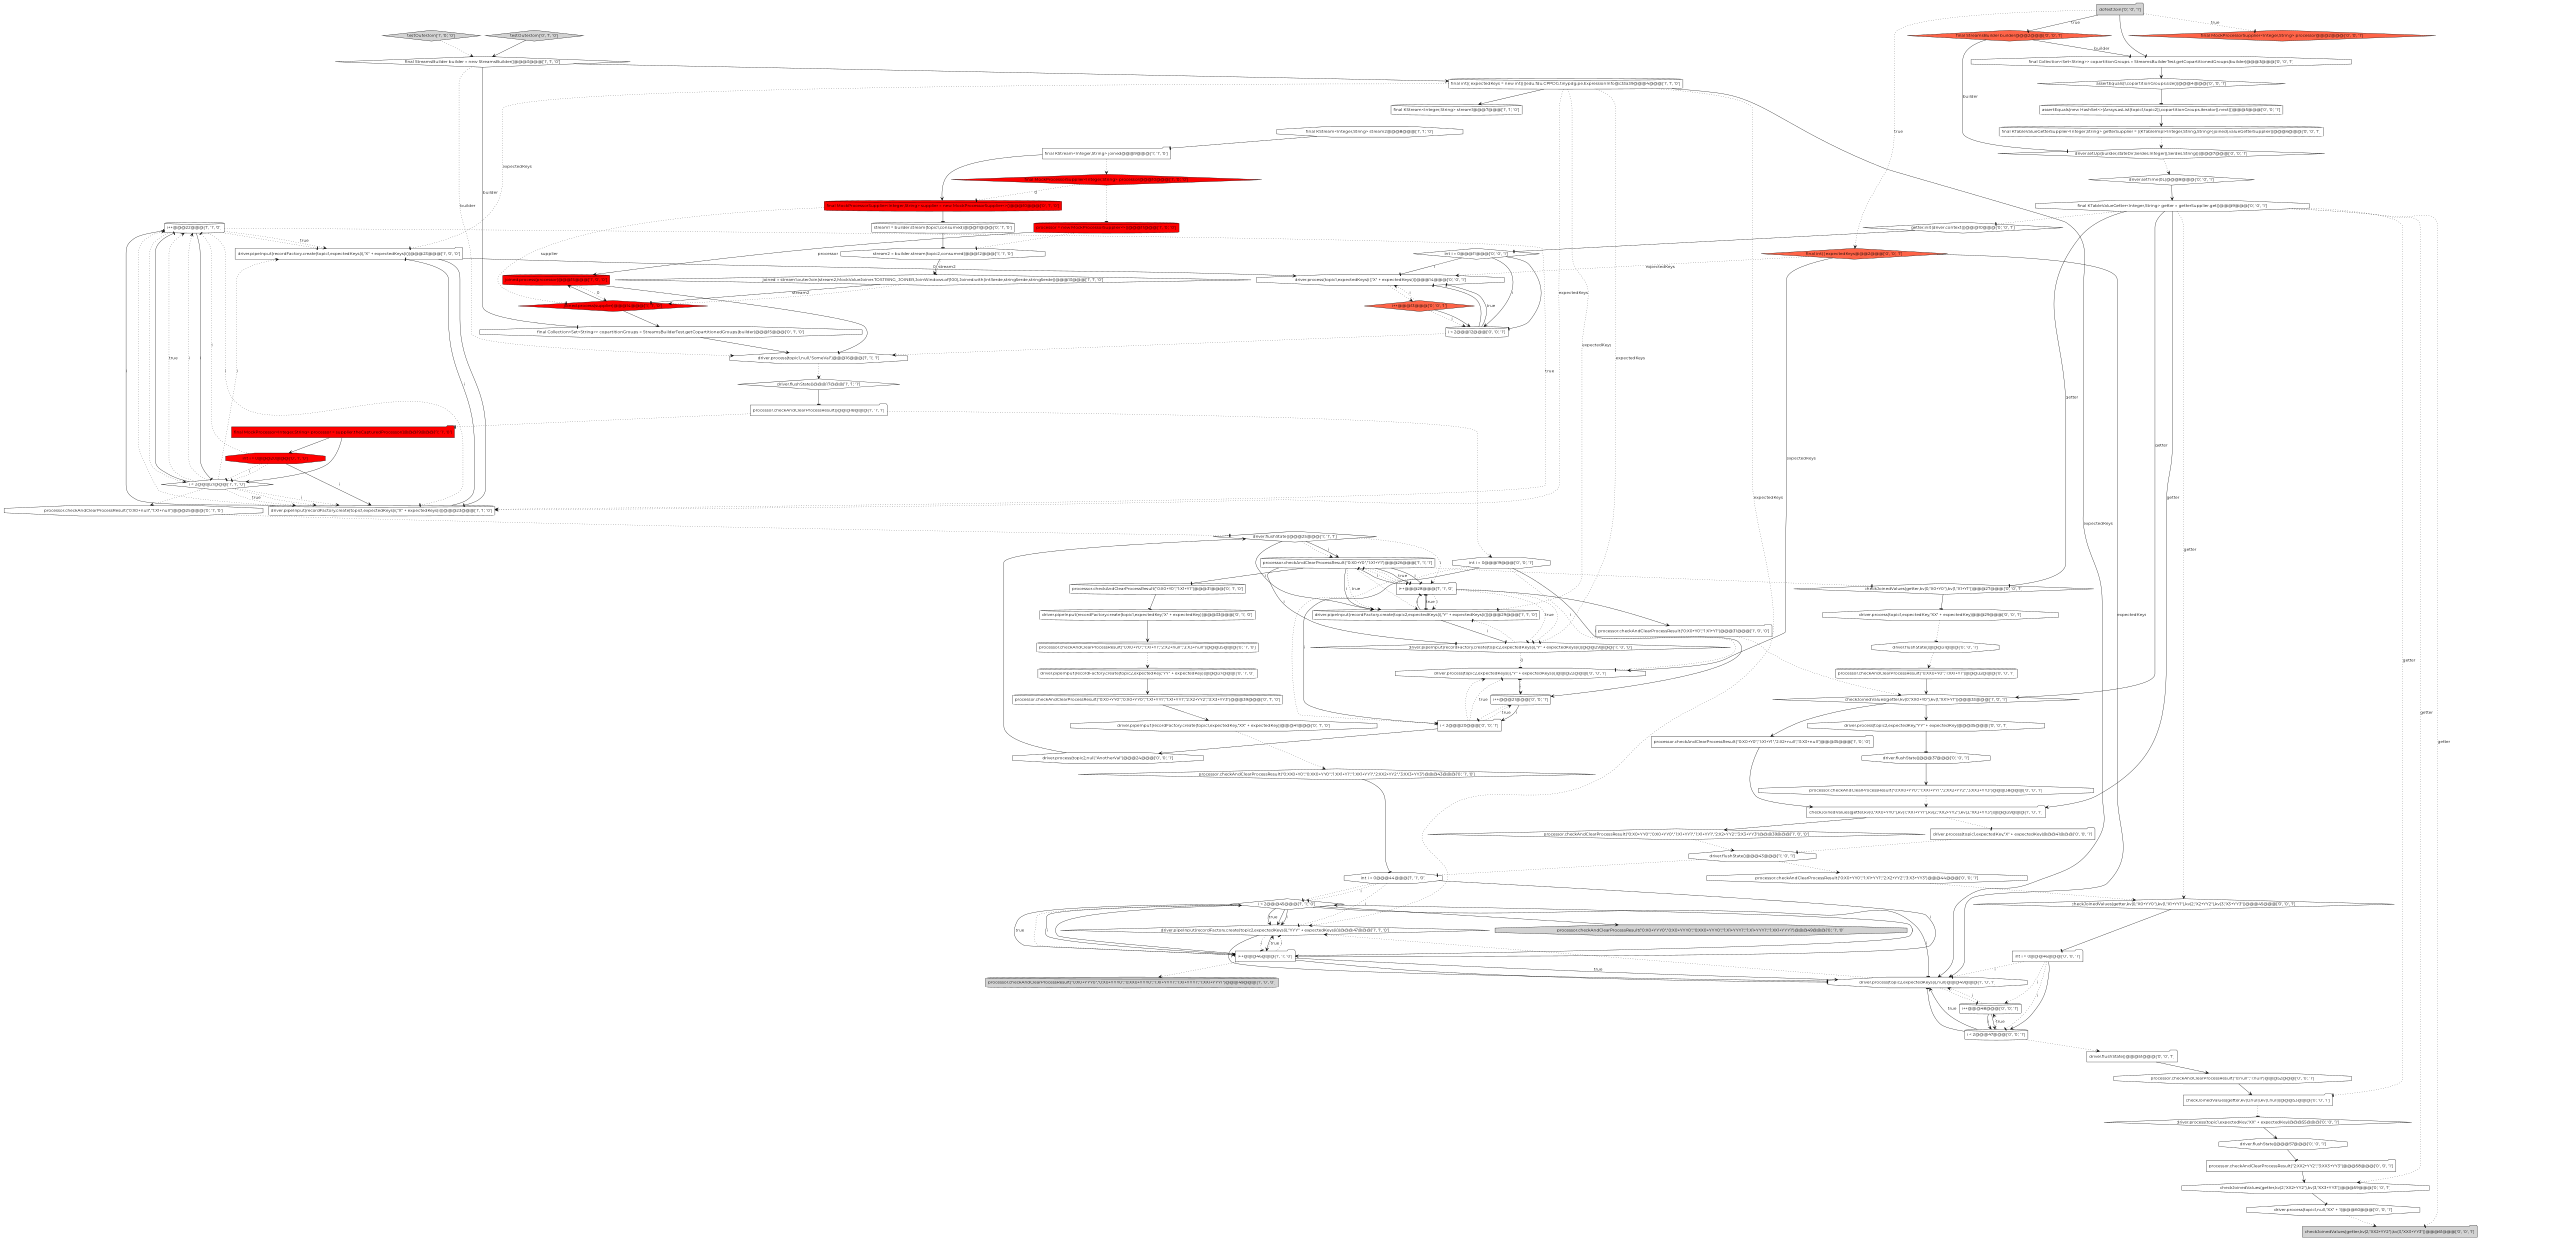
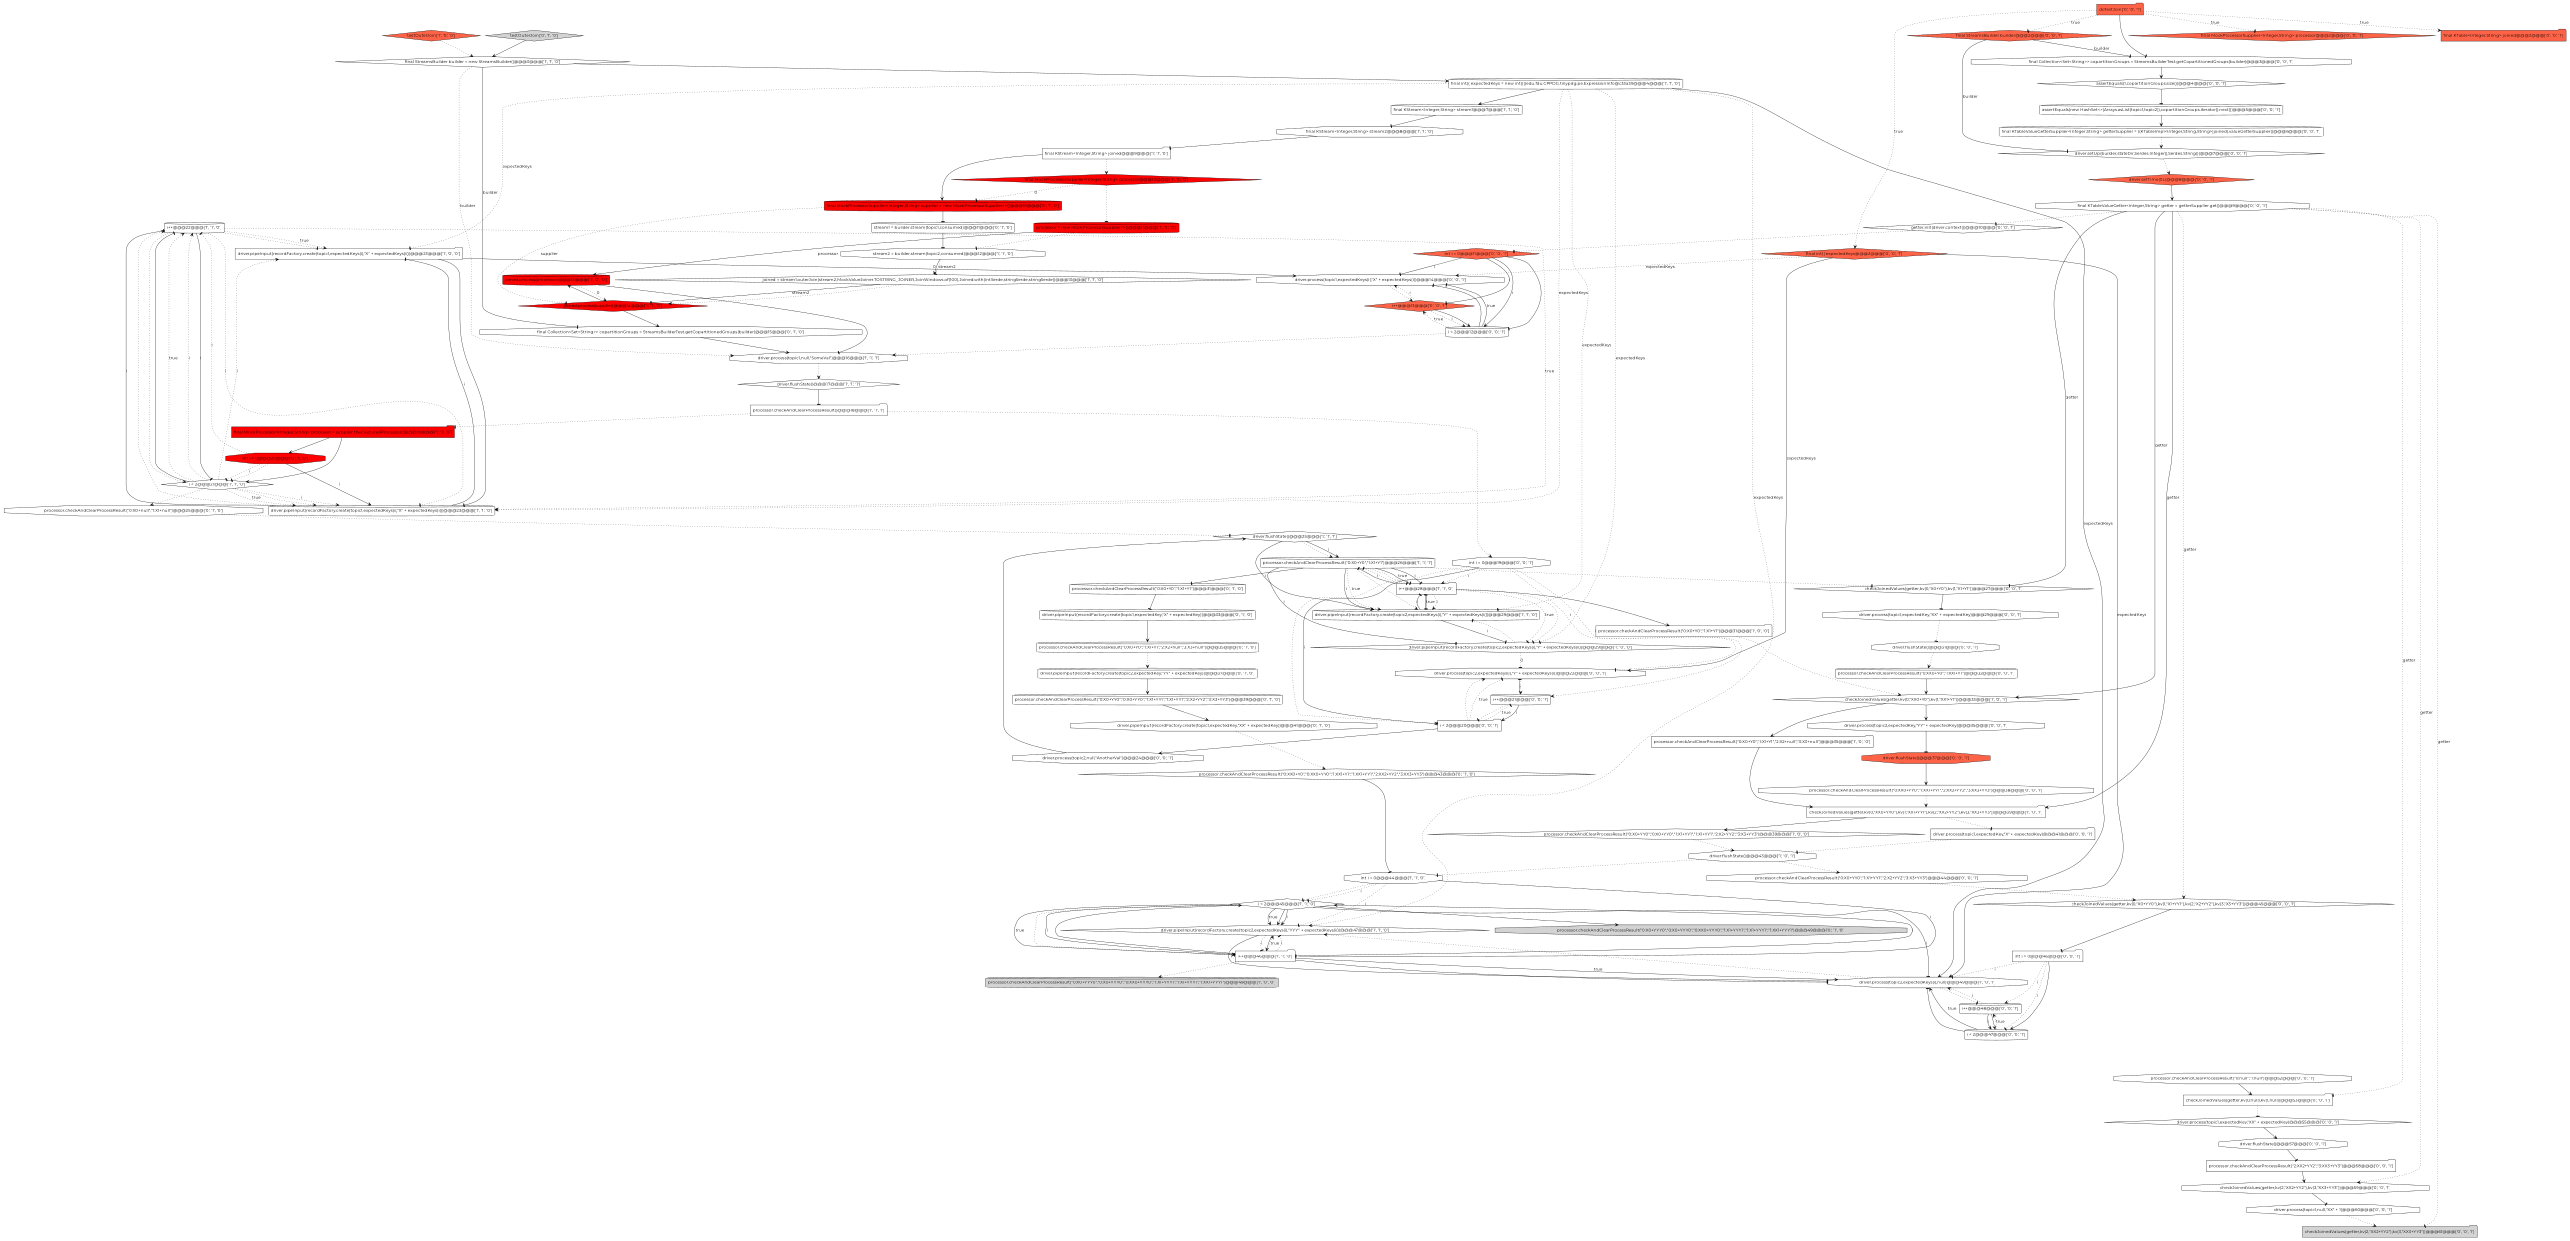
node "doTestJoin['0', '0', '1']": fillcolor lightgray -> tomato
edge "doTestJoin['0', '0', '1']" -> "final StreamsBuilder builder@@@2@@@['0', '0', '1']": style solid -> dotted
node "testOuterJoin['1', '0', '0']": fillcolor lightgray -> tomato
node "final KTable<Integer,String> joined@@@2@@@['0', '0', '1']": added
edge "final KStream<Integer,String> stream1@@@7@@@['1', '1', '0']" -> "final KStream<Integer,String> stream2@@@8@@@['1', '1', '0']": added
node "driver.setTime(0L)@@@8@@@['0', '0', '1']": fillcolor white -> tomato
edge "getter.init(driver.context())@@@10@@@['0', '0', '1']" -> "int i = 0@@@11@@@['0', '0', '1']": style solid -> dotted
node "int i = 0@@@11@@@['0', '0', '1']": fillcolor white -> tomato
edge "int i = 0@@@11@@@['0', '0', '1']" -> "i++@@@13@@@['0', '0', '1']": added, label "i"
edge "i < 2@@@12@@@['0', '0', '1']" -> "i++@@@13@@@['0', '0', '1']": added, label "true"
edge "driver.flushState()@@@25@@@['1', '1', '1']" -> "i++@@@28@@@['1', '1', '0']": now "int i = 0@@@19@@@['0', '0', '1']" -> "i++@@@28@@@['1', '1', '0']"
edge "int i = 0@@@19@@@['0', '0', '1']" -> "i++@@@21@@@['0', '0', '1']": style solid -> dotted
edge "i < 2@@@20@@@['0', '0', '1']" -> "i++@@@21@@@['0', '0', '1']": arrowhead vee -> tee
node "driver.flushState()@@@37@@@['0', '0', '1']": fillcolor white -> tomato
edge "int i = 0@@@44@@@['1', '1', '0']" -> "i++@@@46@@@['1', '1', '0']": arrowhead vee -> tee
node "driver.flushState()@@@51@@@['0', '0', '1']": removed
